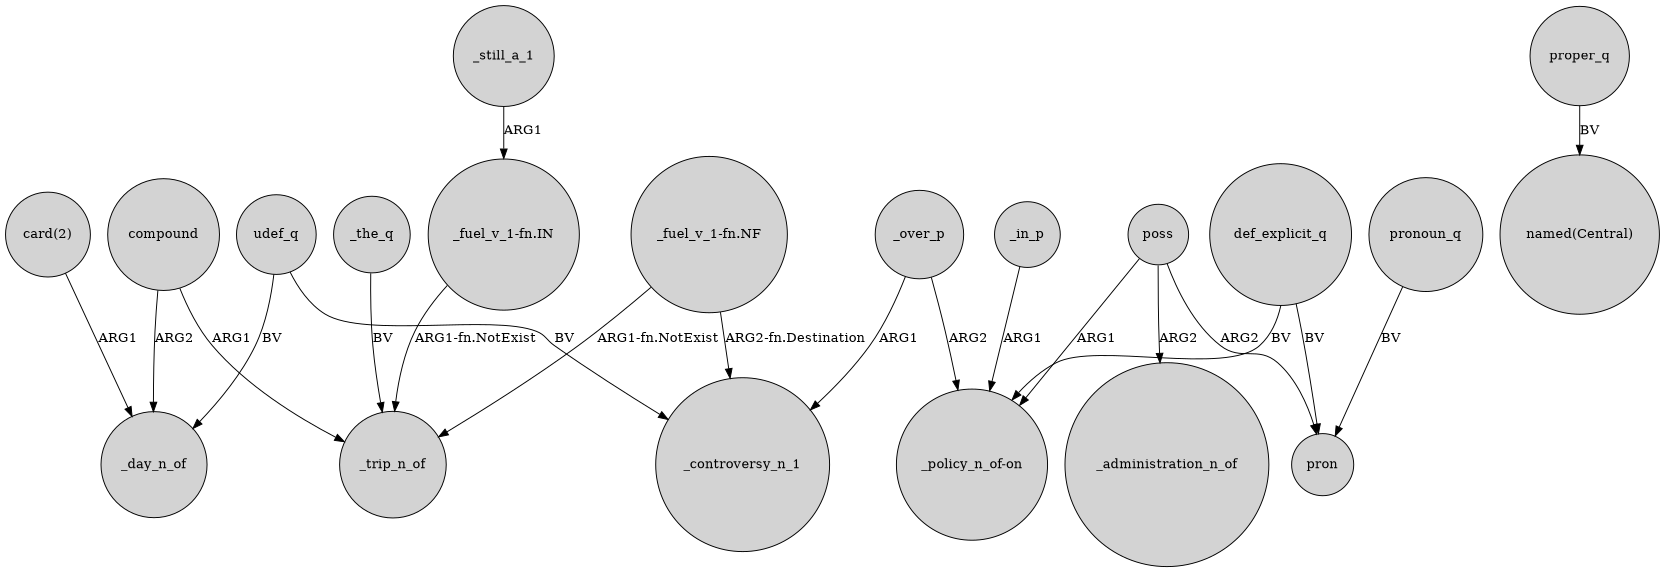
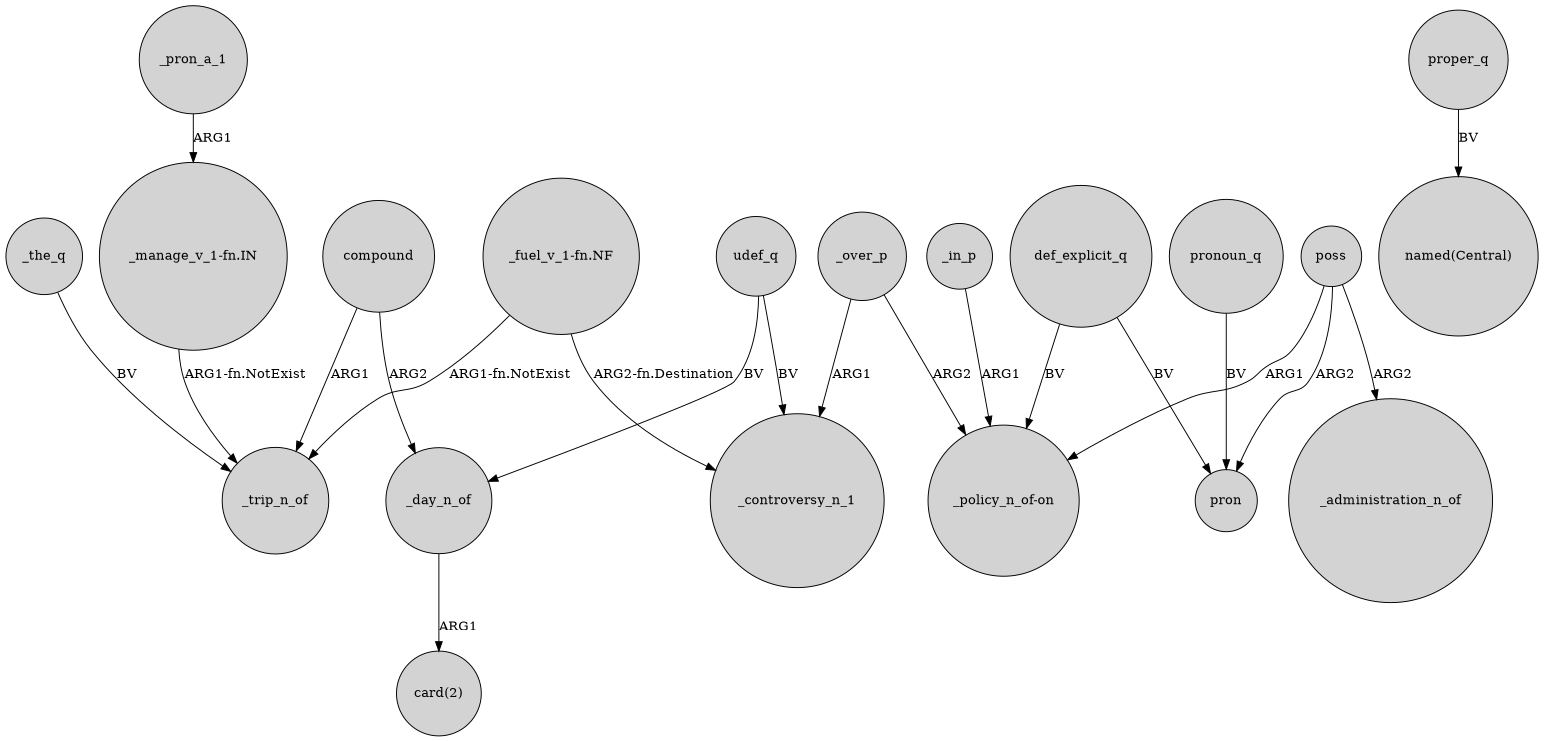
node "_still_a_1": label "_still_a_1" -> "_pron_a_1"
node "_fuel_v_1-fn.IN": label "_fuel_v_1-fn.IN" -> "_manage_v_1-fn.IN"
edge "card(2)" -> "_day_n_of": reversed
